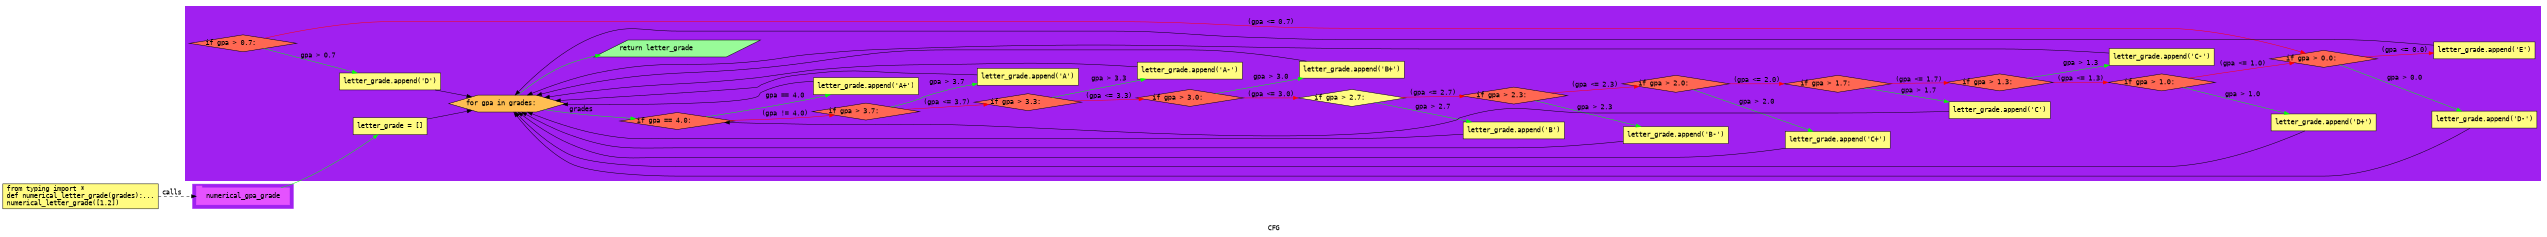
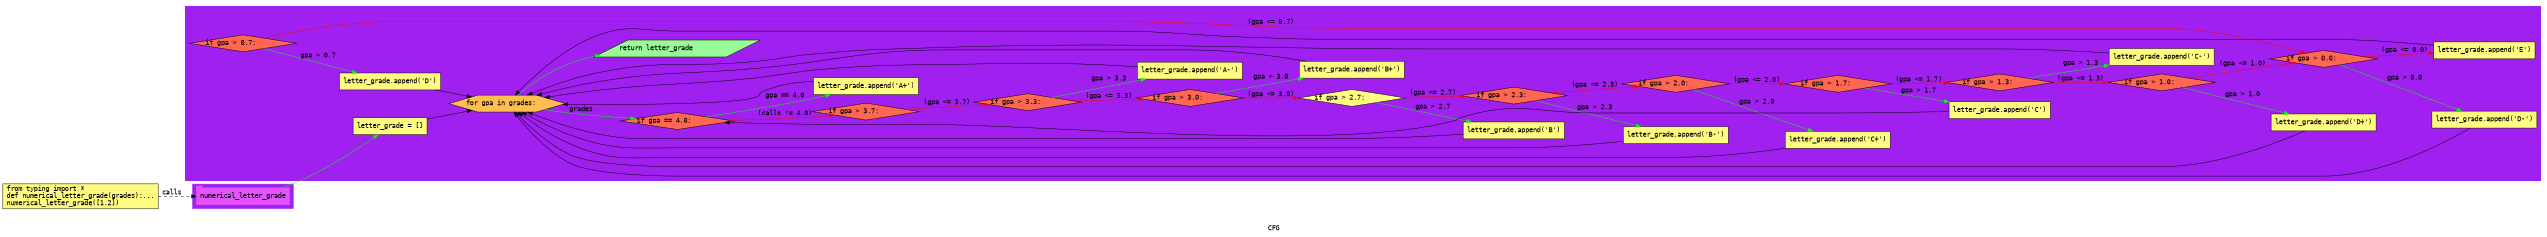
node "letter_grade.append('A')": removed
edge "if gpa == 4.0:" -> "if gpa > 3.7:": label "(gpa != 4.0)" -> "(calls != 4.0)"
node "numerical_gpa_grade": label "numerical_gpa_grade" -> "numerical_letter_grade"
